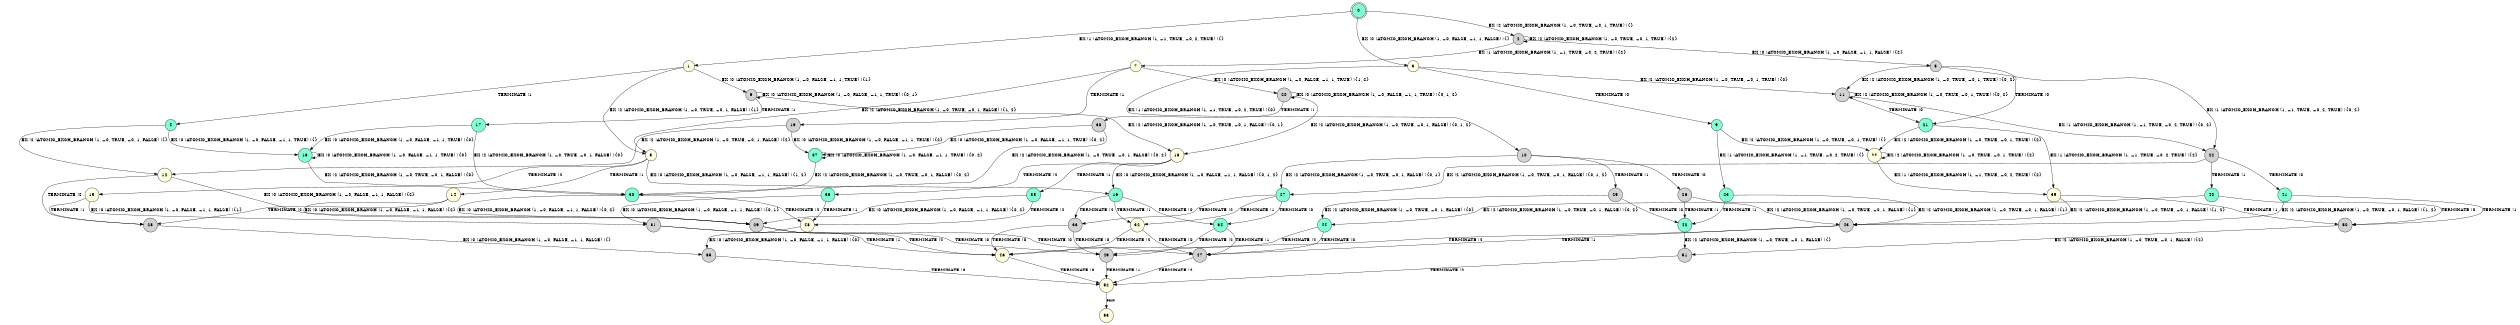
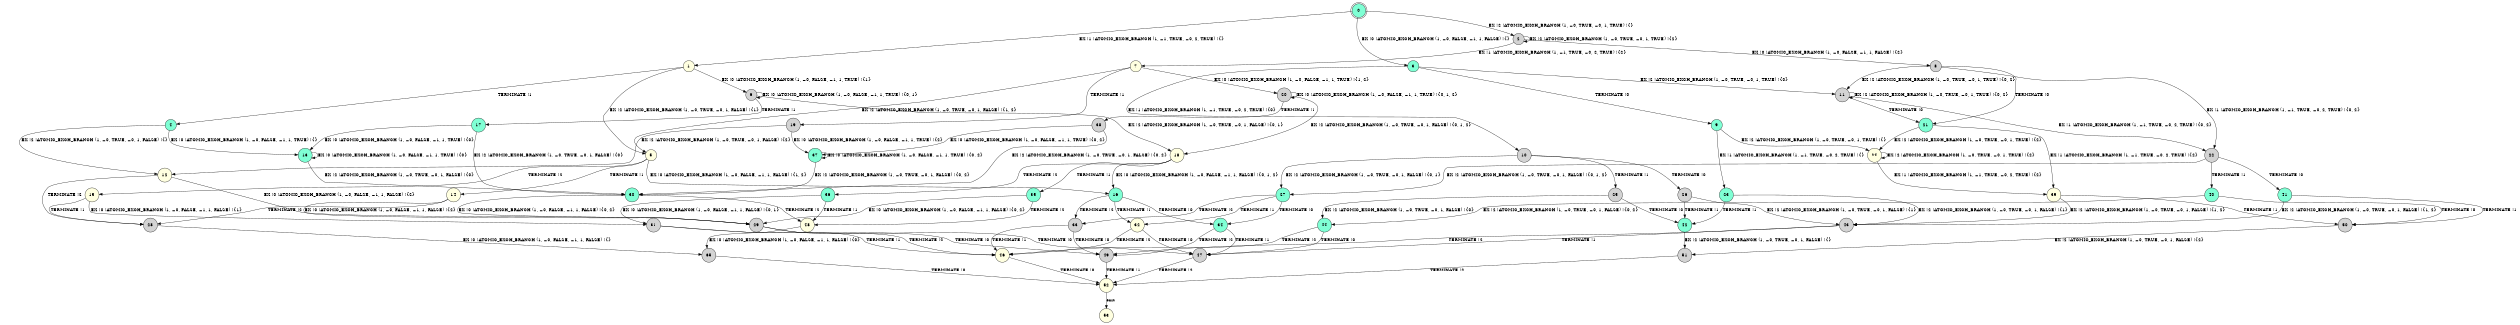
node "3": fillcolor lightyellow -> aquamarine
edge "33" -> "46": label "TERMINATE !0" -> "TERMINATE !1"
